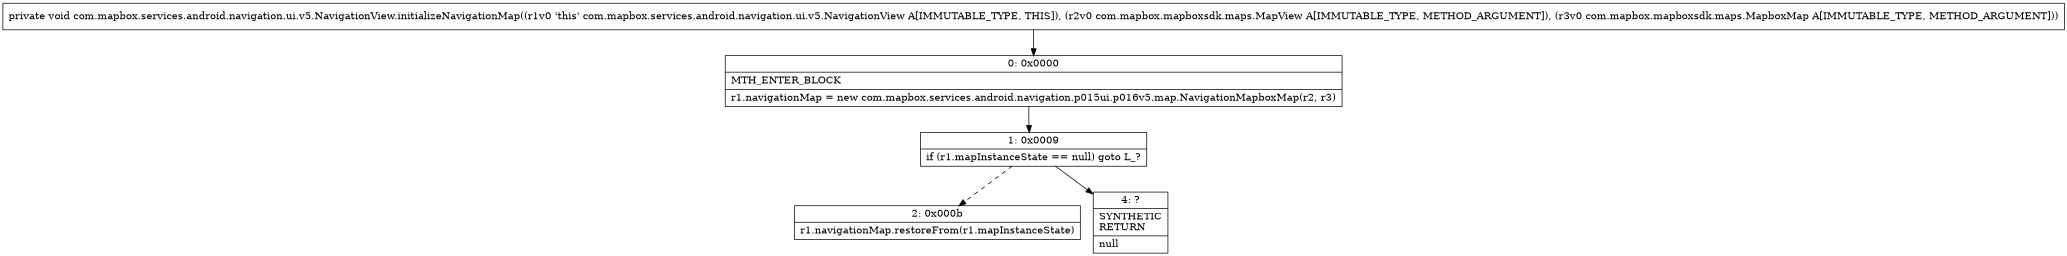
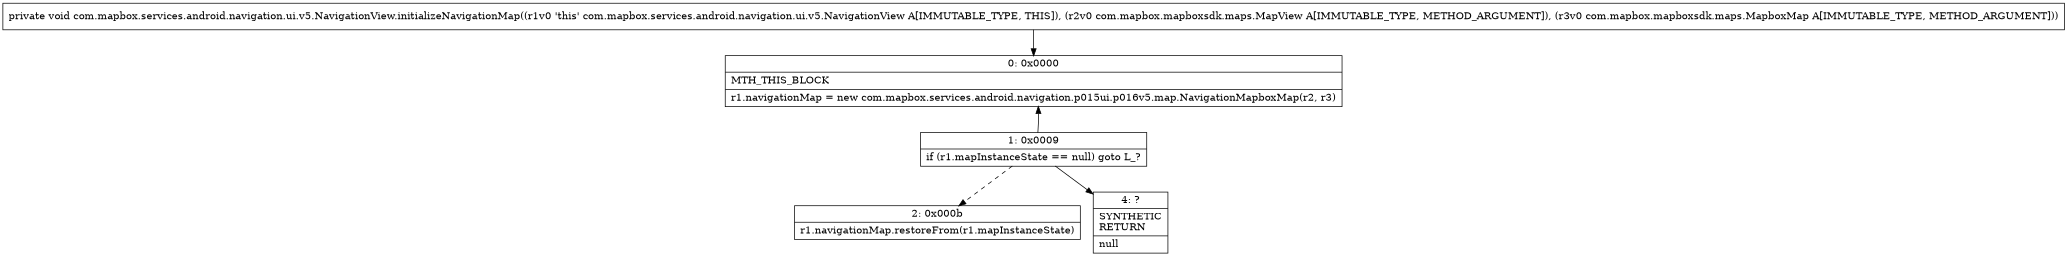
node "0: 0x0000": text "MTH_ENTER_BLOCK" -> "MTH_THIS_BLOCK"
edge "0: 0x0000" -> "1: 0x0009": reversed
